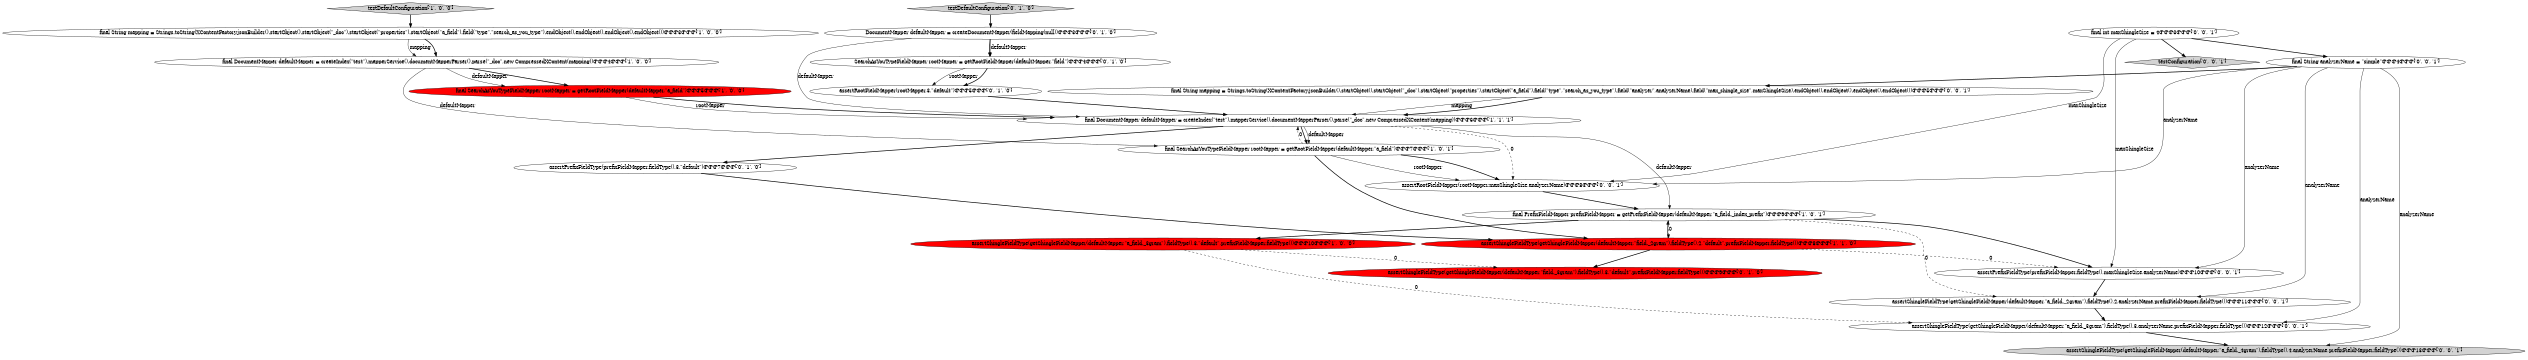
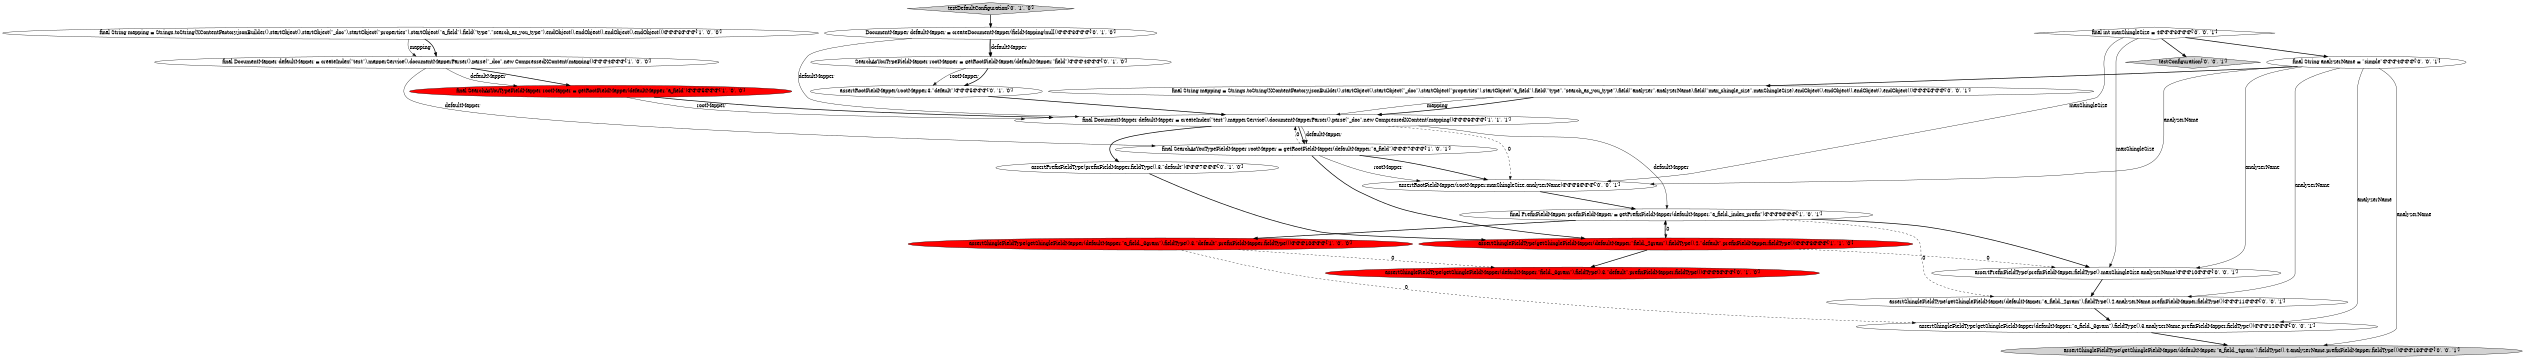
node "testDefaultConfiguration['1', '0', '0']": removed
node "final int maxShingleSize = 4@@@3@@@['0', '0', '1']": shape ellipse -> diamond
